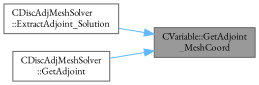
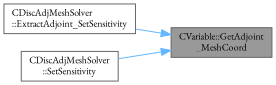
node "CDiscAdjMeshSolver ::ExtractAdjoint_Solution": label "CDiscAdjMeshSolver ::ExtractAdjoint_Solution" -> "CDiscAdjMeshSolver ::ExtractAdjoint_SetSensitivity"
node "CDiscAdjMeshSolver ::GetAdjoint": label "CDiscAdjMeshSolver ::GetAdjoint" -> "CDiscAdjMeshSolver ::SetSensitivity"
